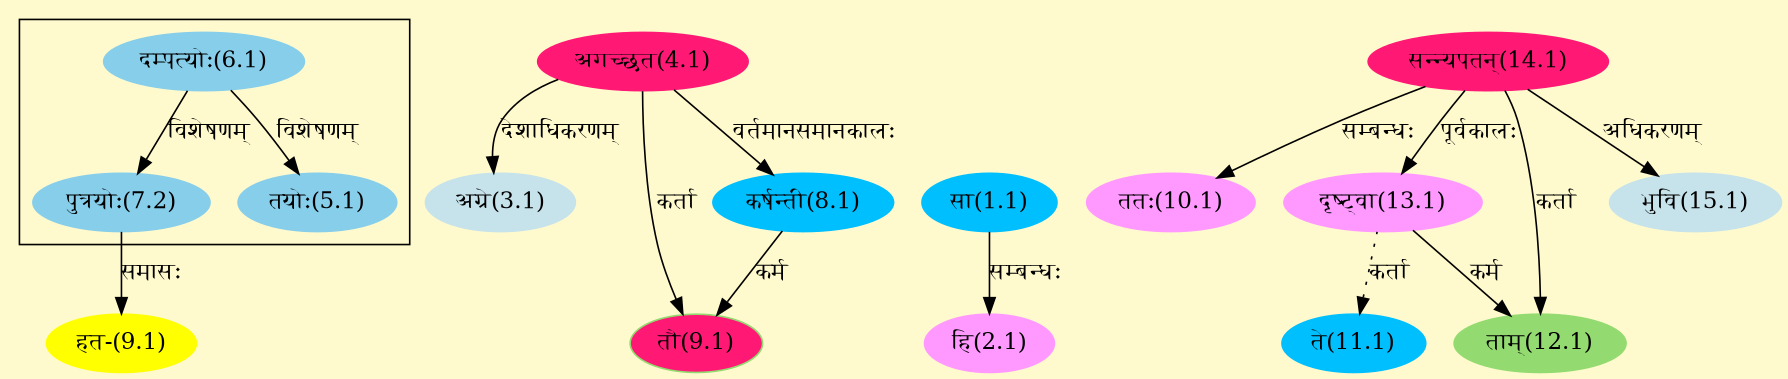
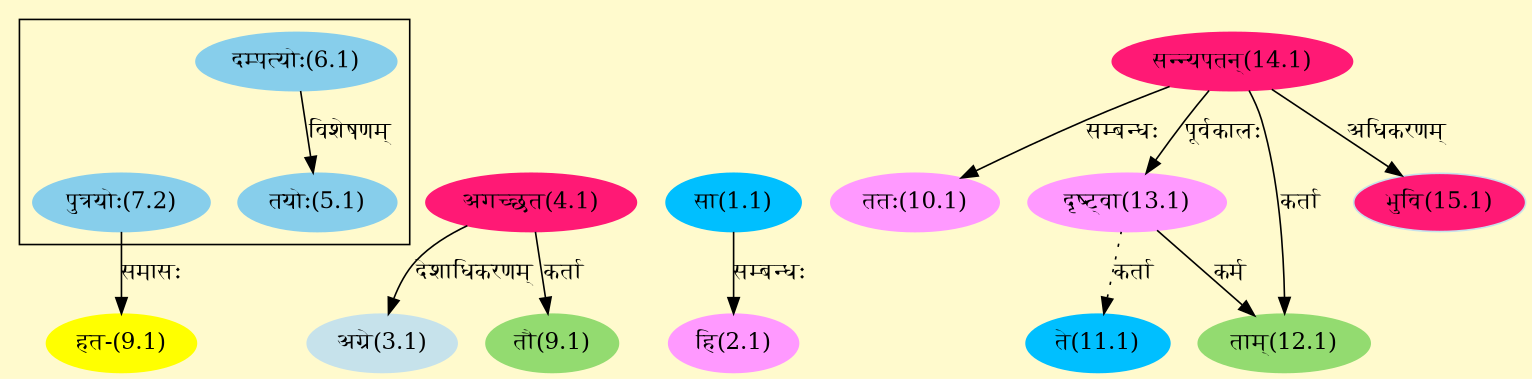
edge "दम्पत्योः(6.1)" -> "पुत्रयोः(7.2)": removed, label "विशेषणम्"
node "कर्षन्ती(8.1)": removed
node "भुवि(15.1)": fillcolor #c6e2eb -> #ff1975
node "तौ(9.1)": fillcolor #ff1975 -> #93db70
